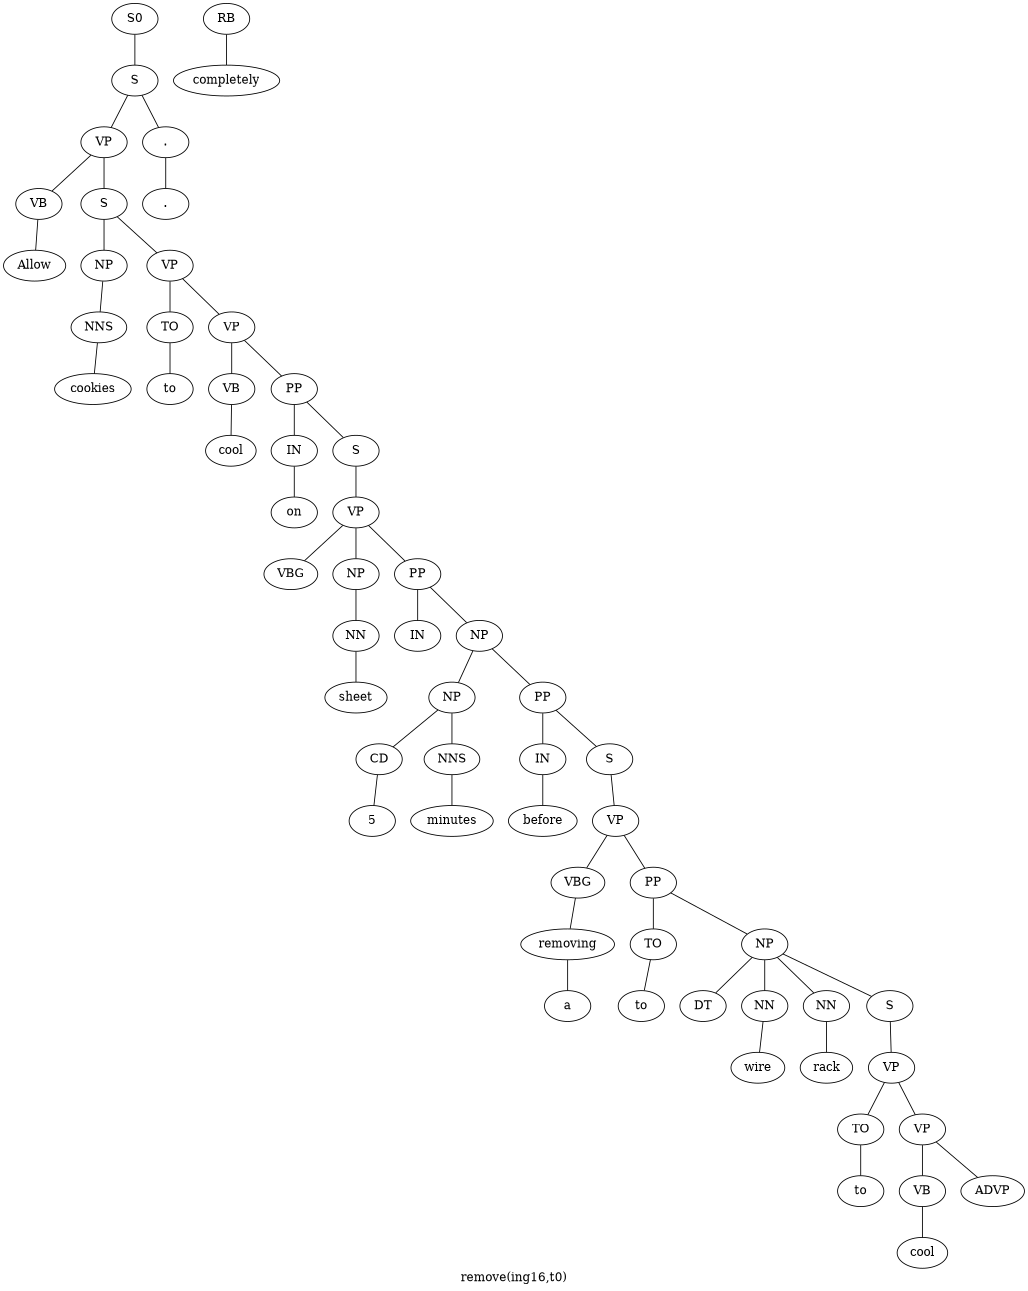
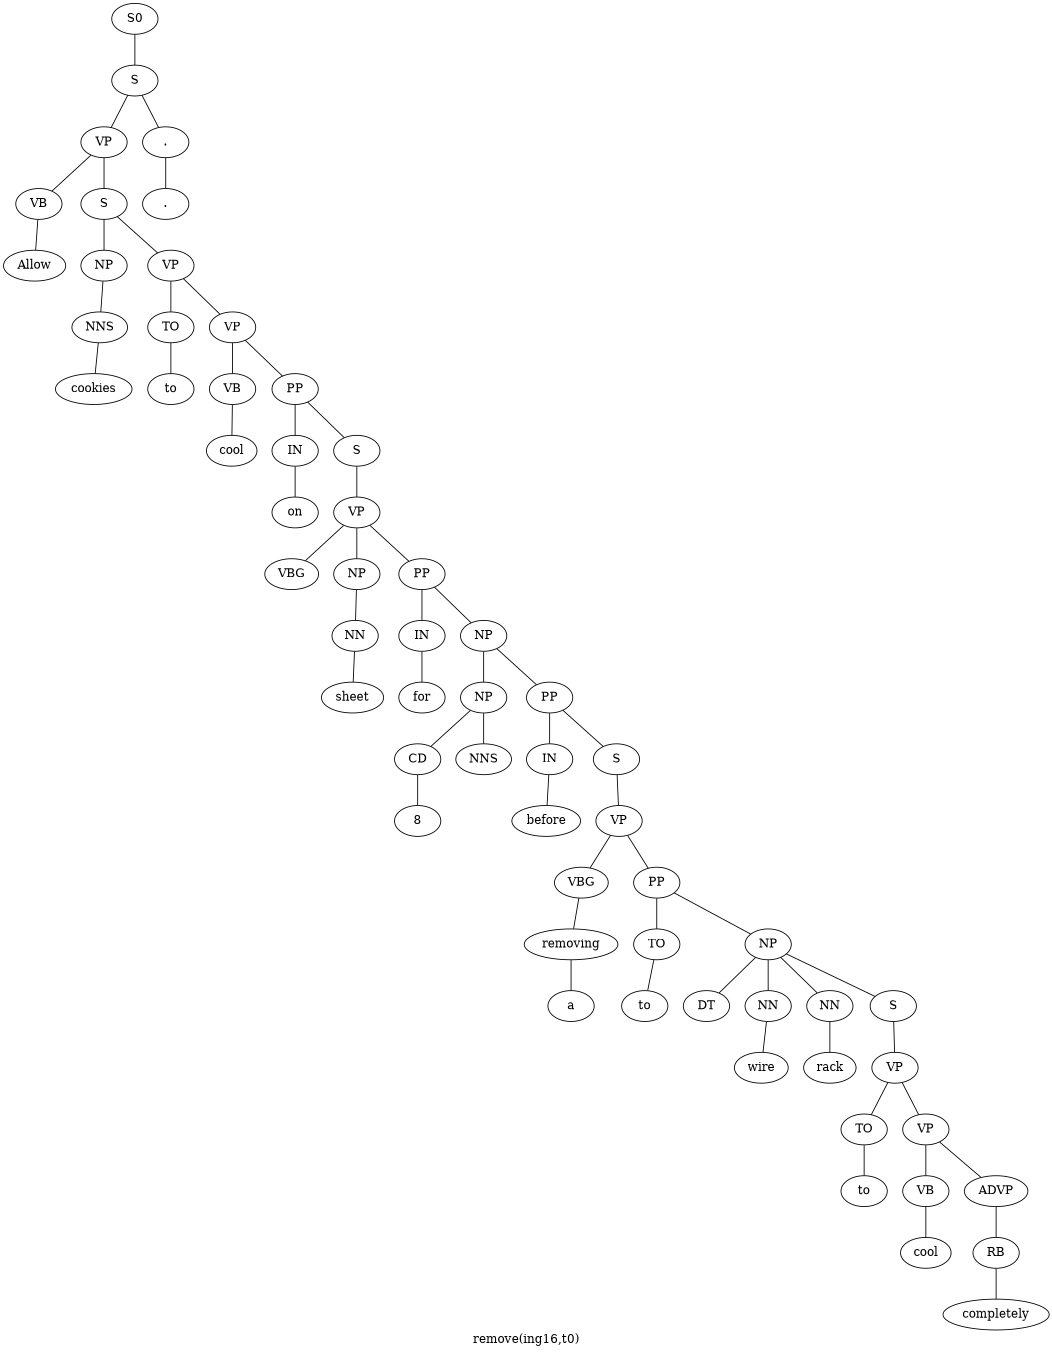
node "for": added
node "5": label "5" -> "8"
node "minutes": removed
edge "ADVP" -- "RB": added
